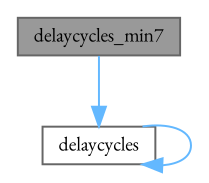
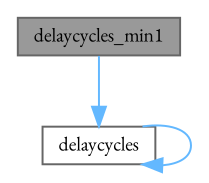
node "delaycycles_min7": label "delaycycles_min7" -> "delaycycles_min1"
